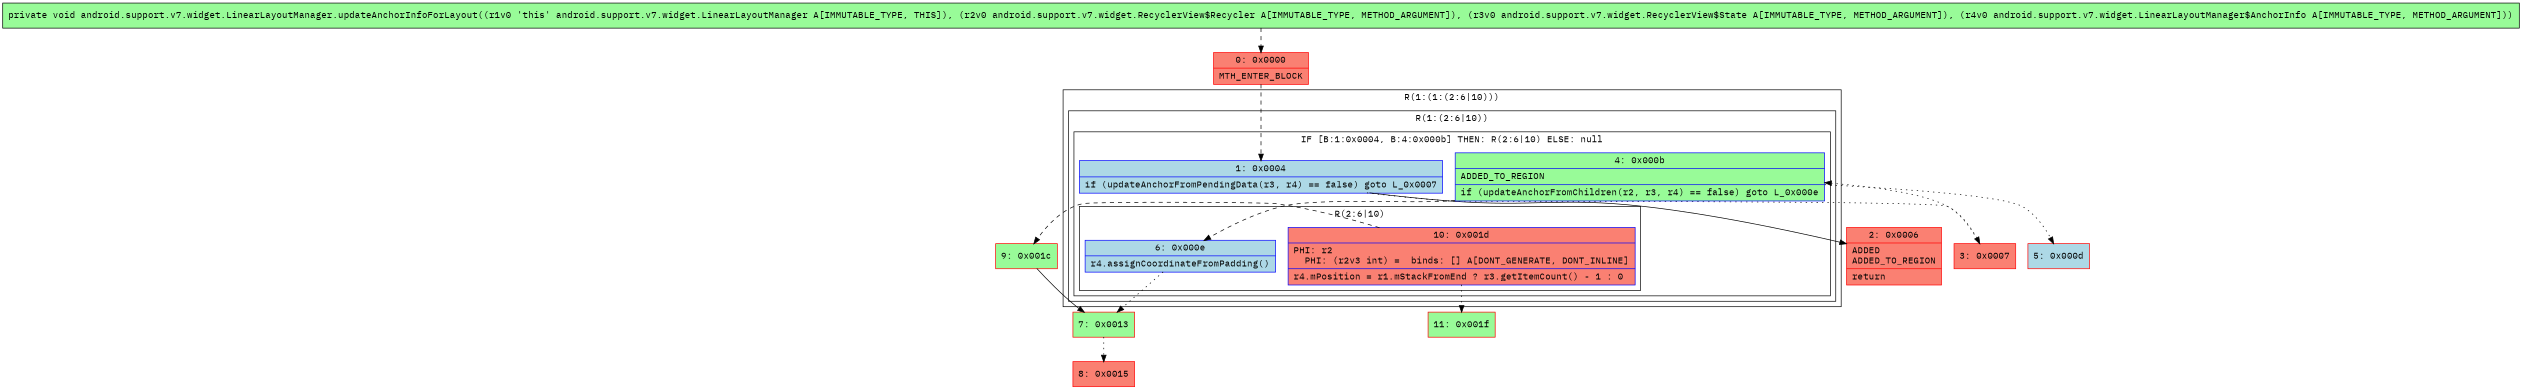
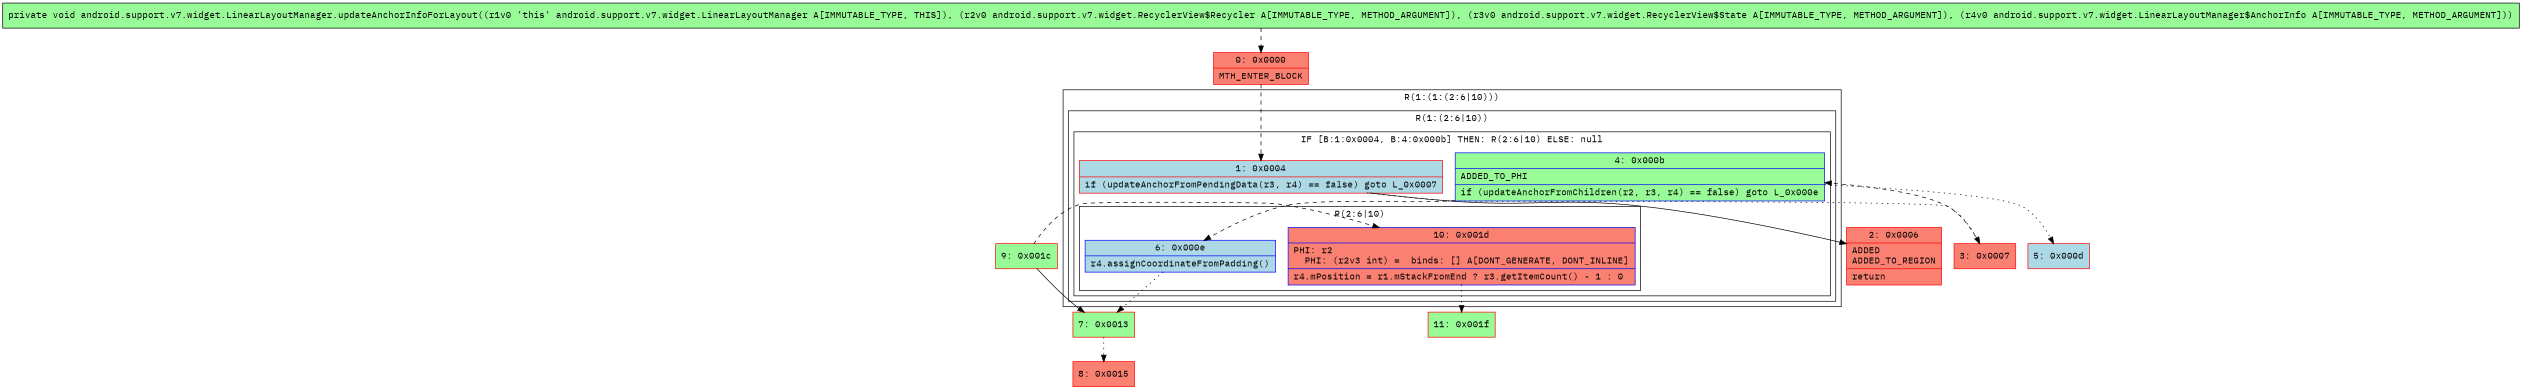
node "4: 0x000b": text "ADDED_TO_REGION" -> "ADDED_TO_PHI"
node "1: 0x0004": color blue -> red
edge "3: 0x0007" -> "4: 0x000b": style dotted -> dashed
edge "10: 0x001d" -> "9: 0x001c": reversed
